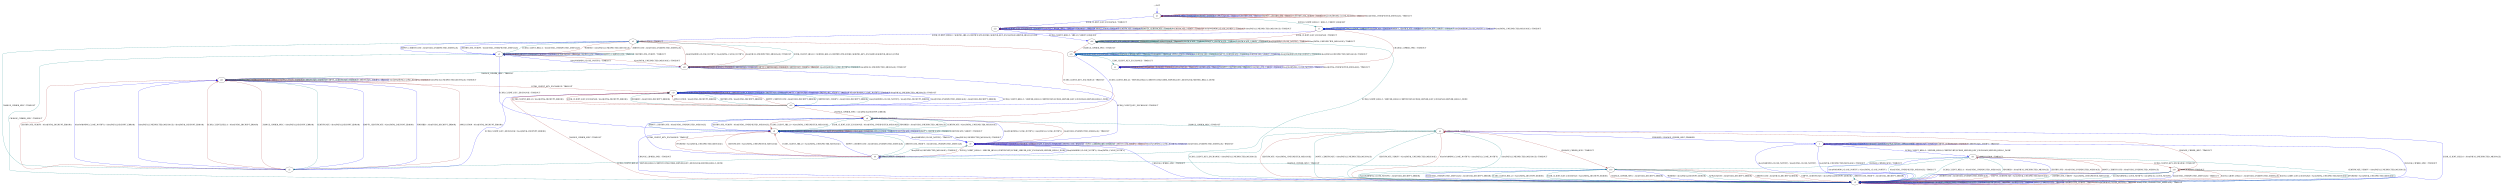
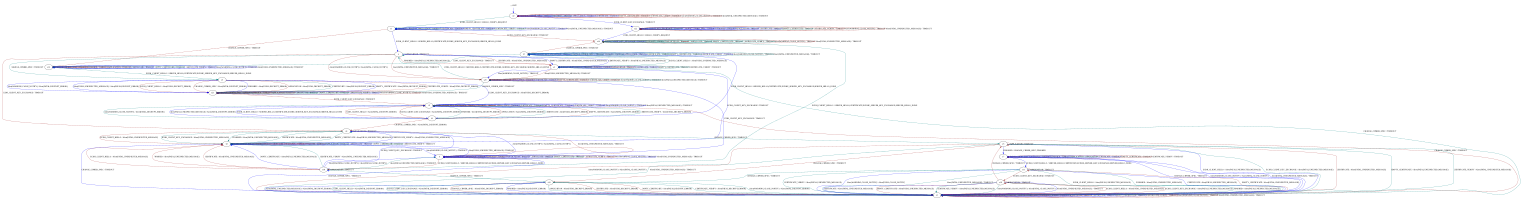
edge "s18" -> "s5": now "s12" -> "s5"
